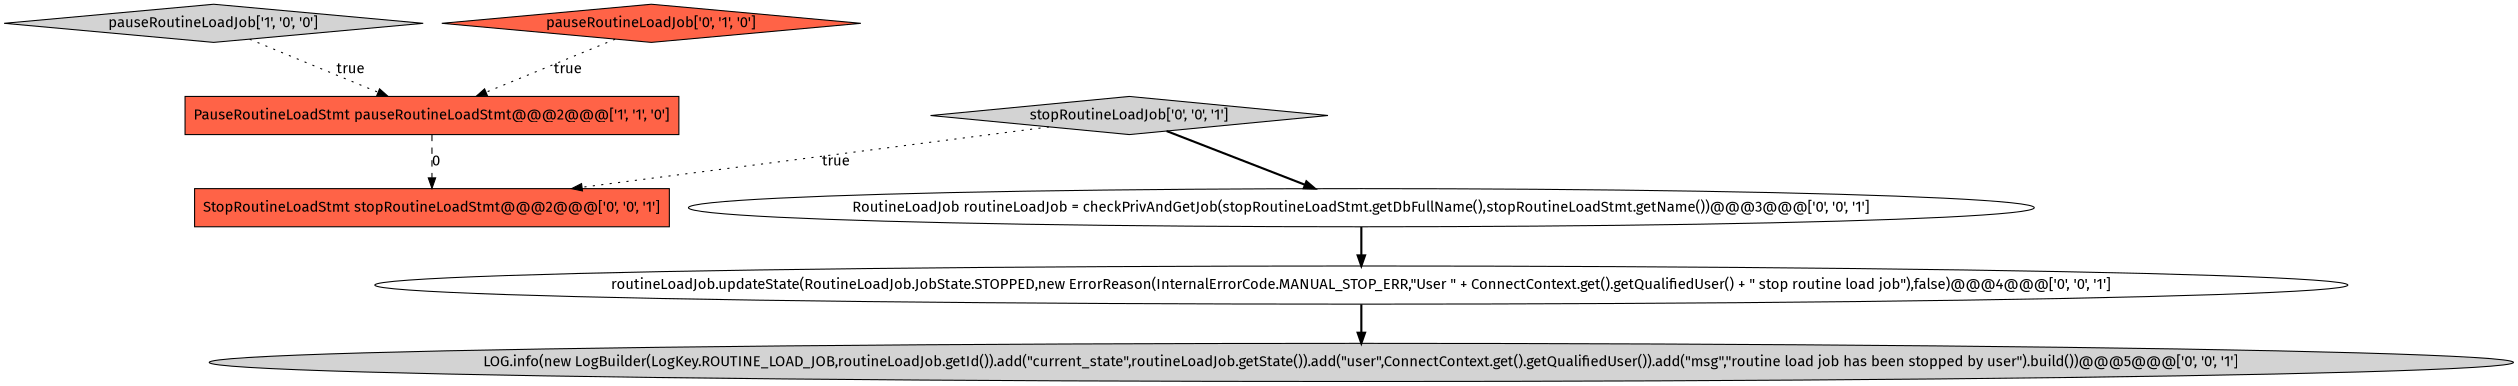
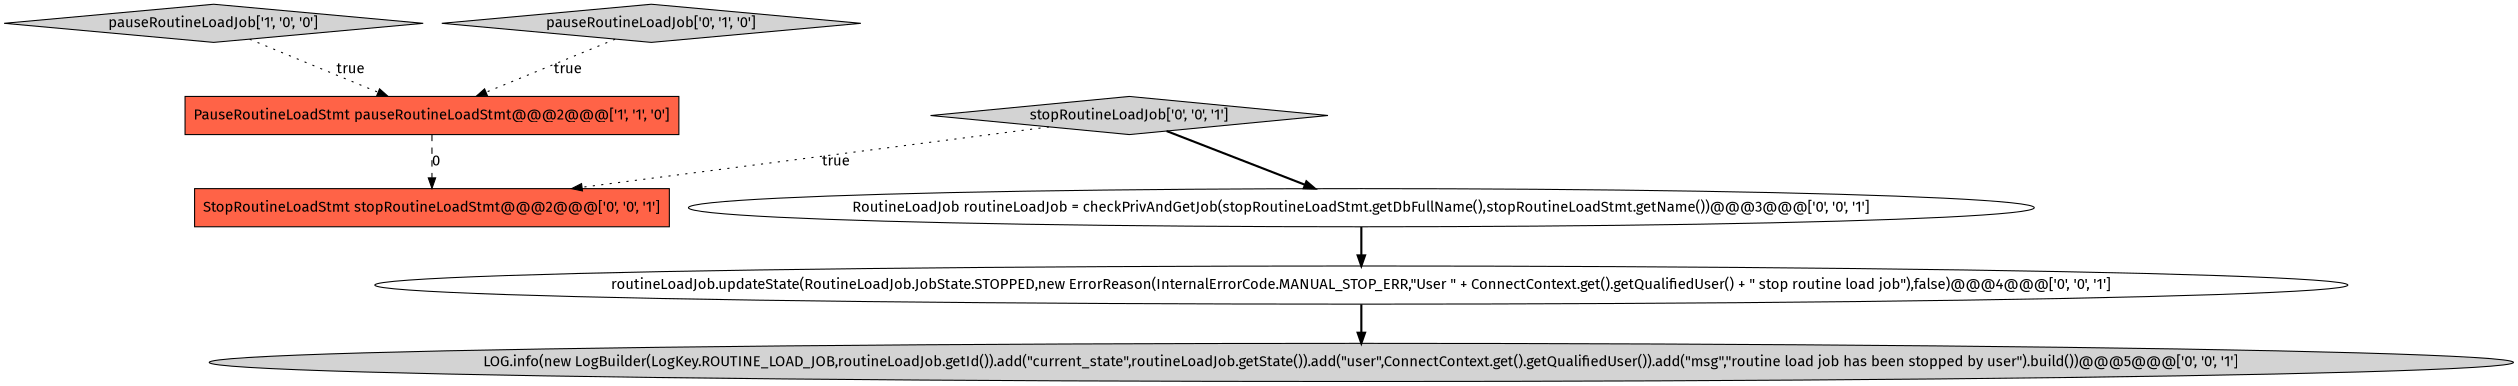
node "pauseRoutineLoadJob['0', '1', '0']": fillcolor tomato -> lightgray
